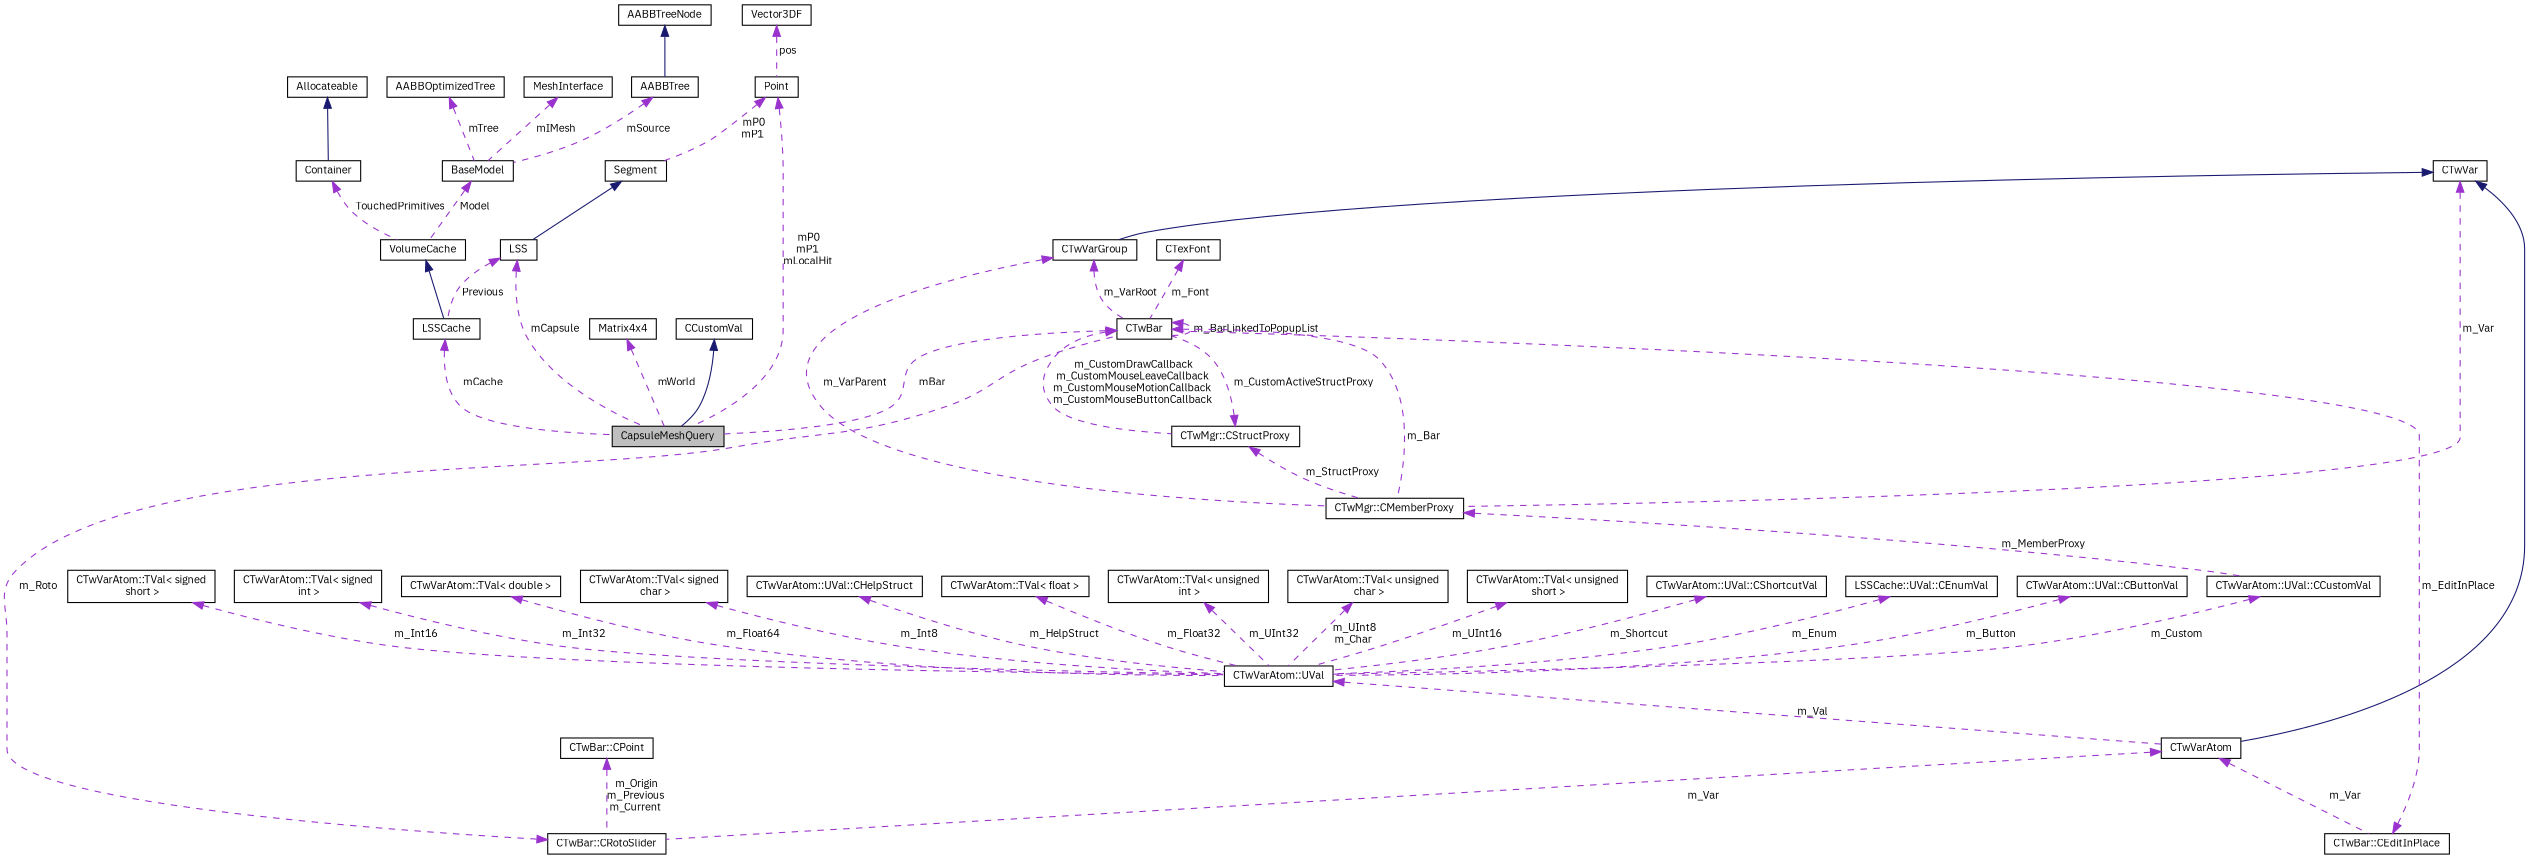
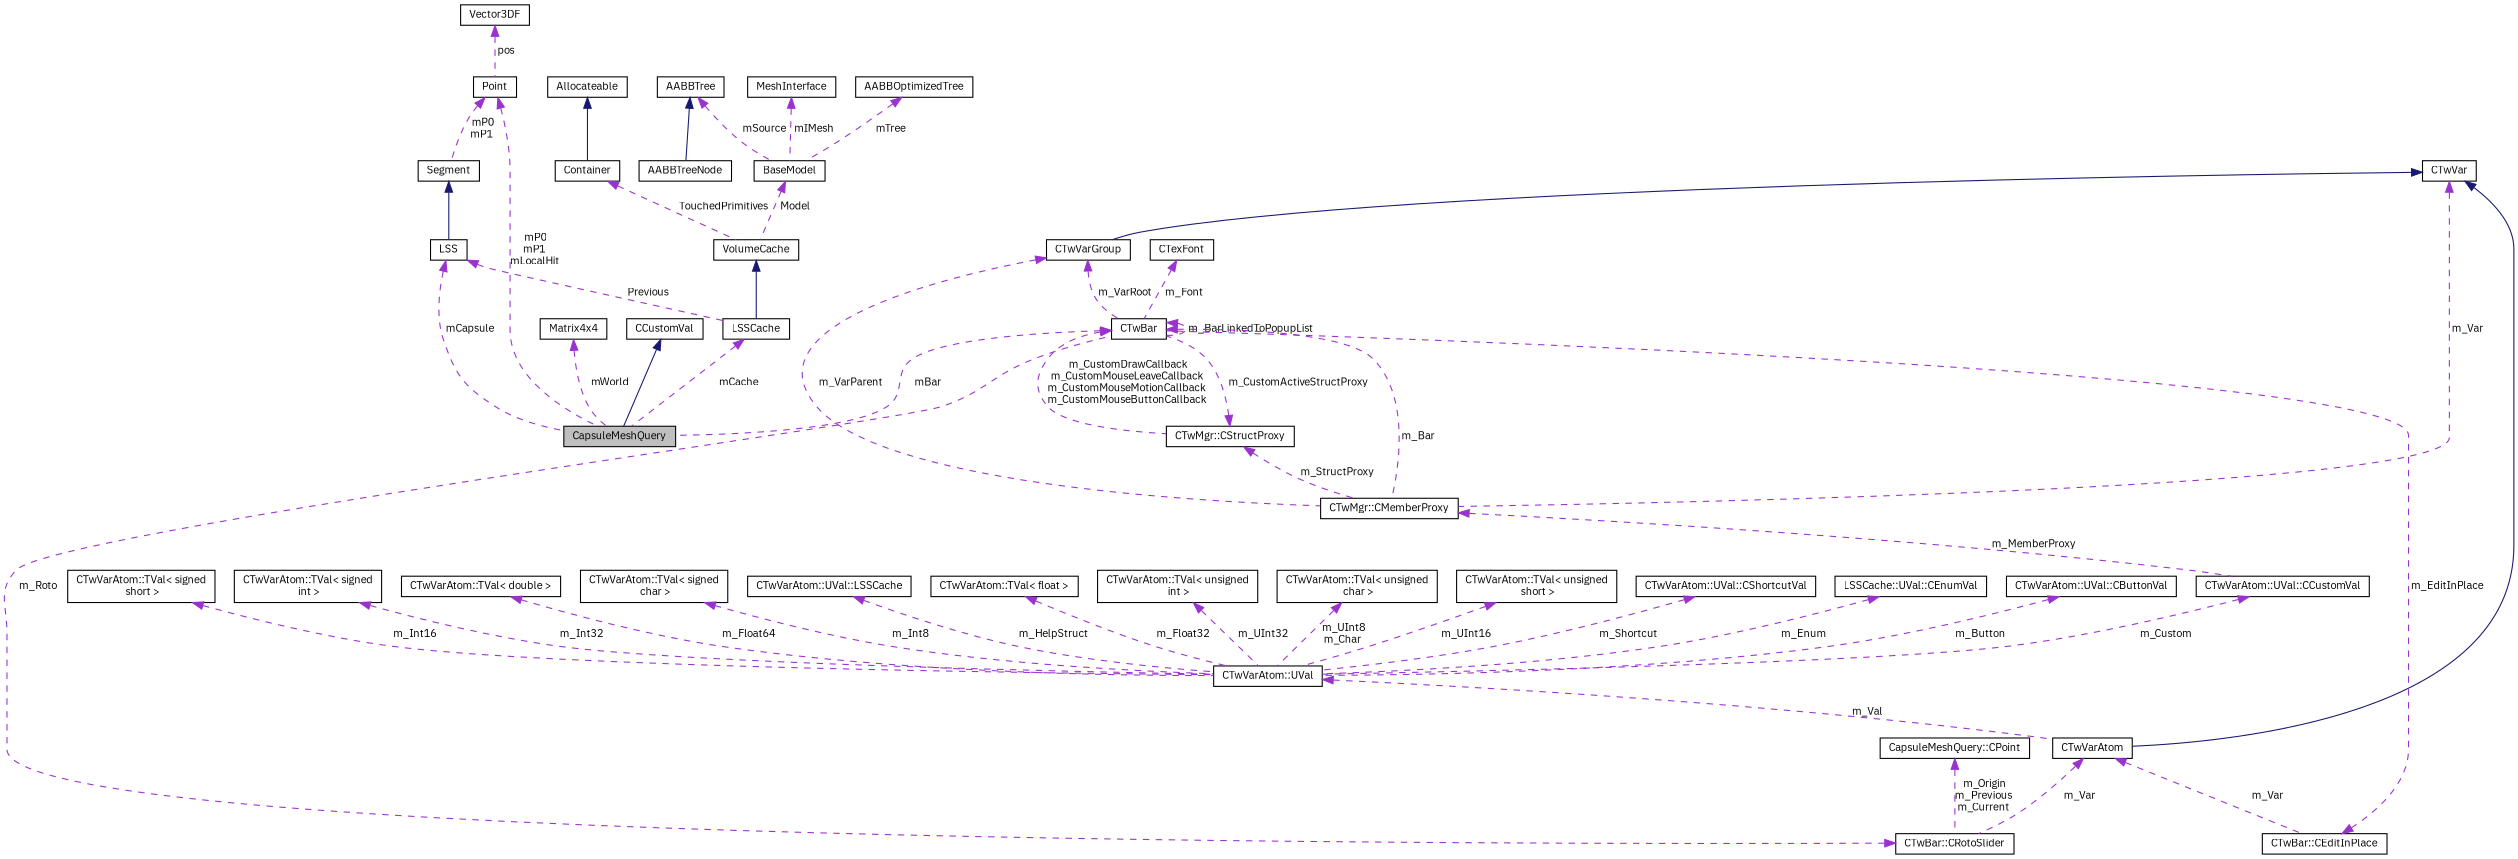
edge "AABBTree" -> "AABBTreeNode": reversed
node "CTwVarAtom::UVal::CHelpStruct": label "CTwVarAtom::UVal::CHelpStruct" -> "CTwVarAtom::UVal::LSSCache"
node "CTwBar::CPoint": label "CTwBar::CPoint" -> "CapsuleMeshQuery::CPoint"
